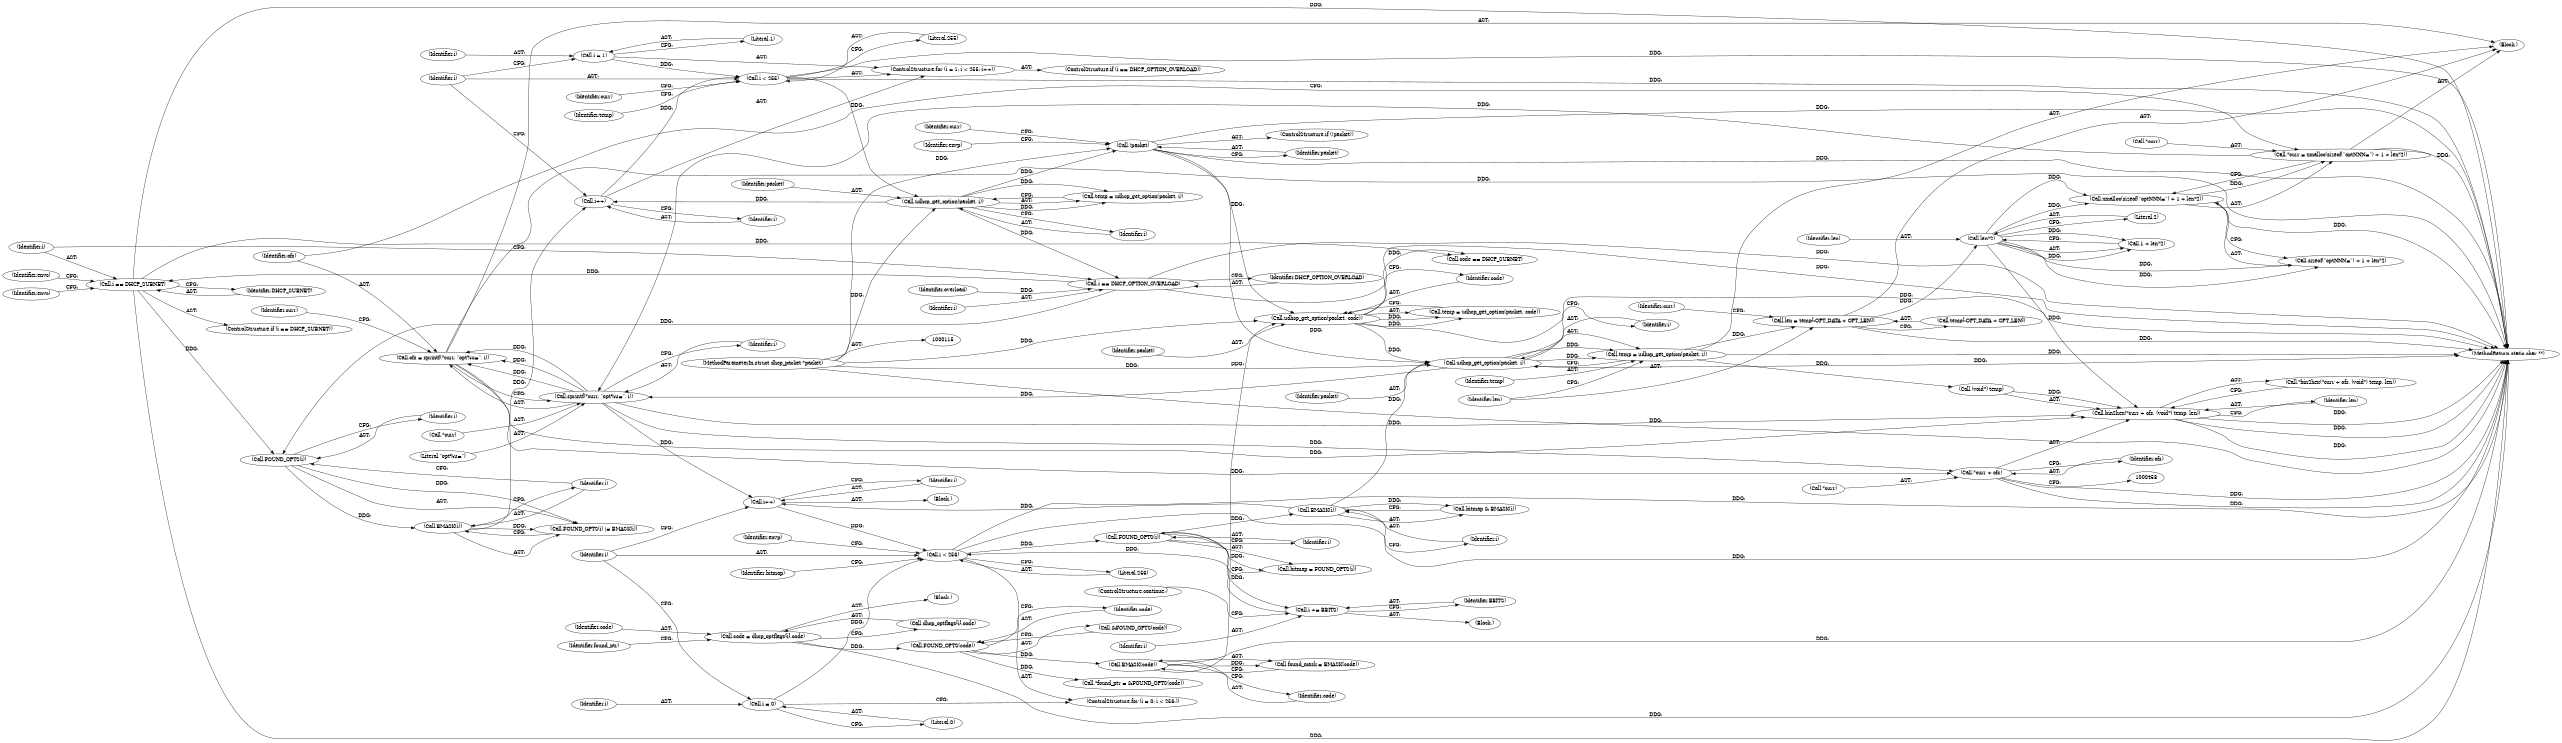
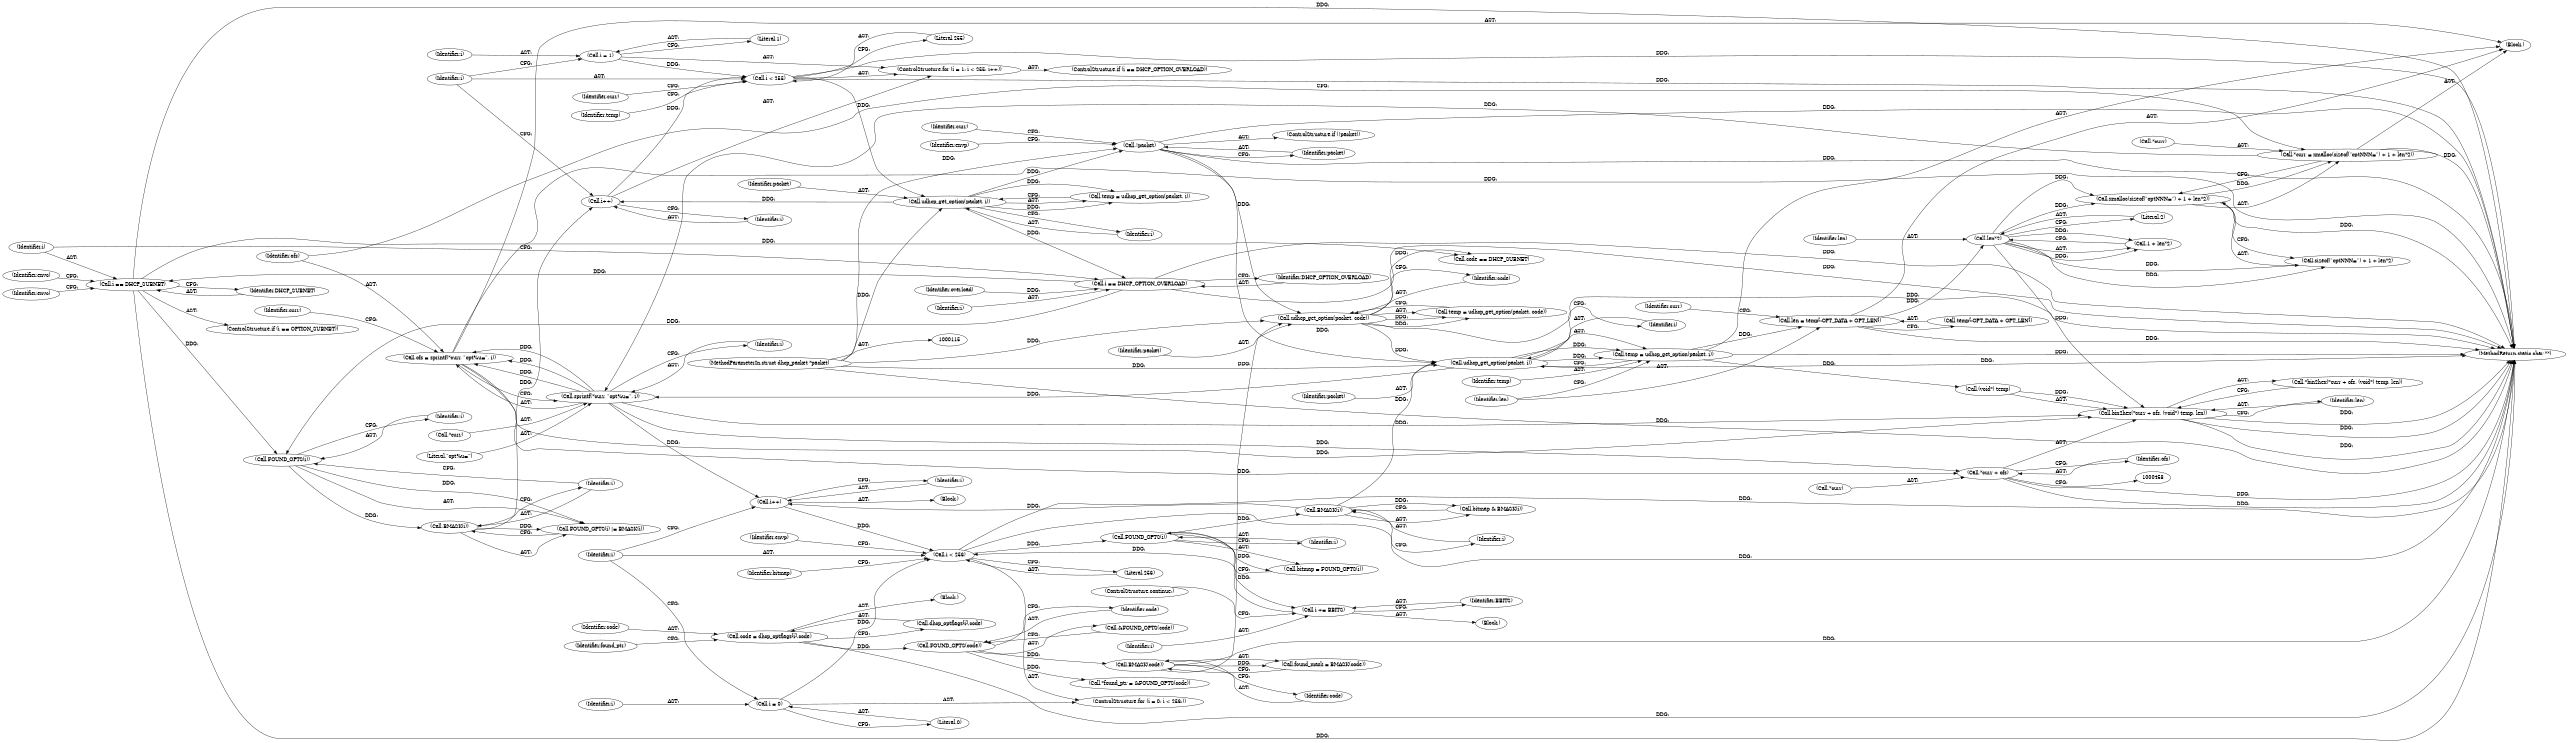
node "(ControlStructure,if (i == DHCP_SUBNET))": label "(ControlStructure,if (i == DHCP_SUBNET))" -> "(ControlStructure,if (i == OPTION_SUBNET))"
edge "(Call,i = 0)" -> "(ControlStructure,for (i = 0; i < 256;))": label "CFG: " -> "AST: "
